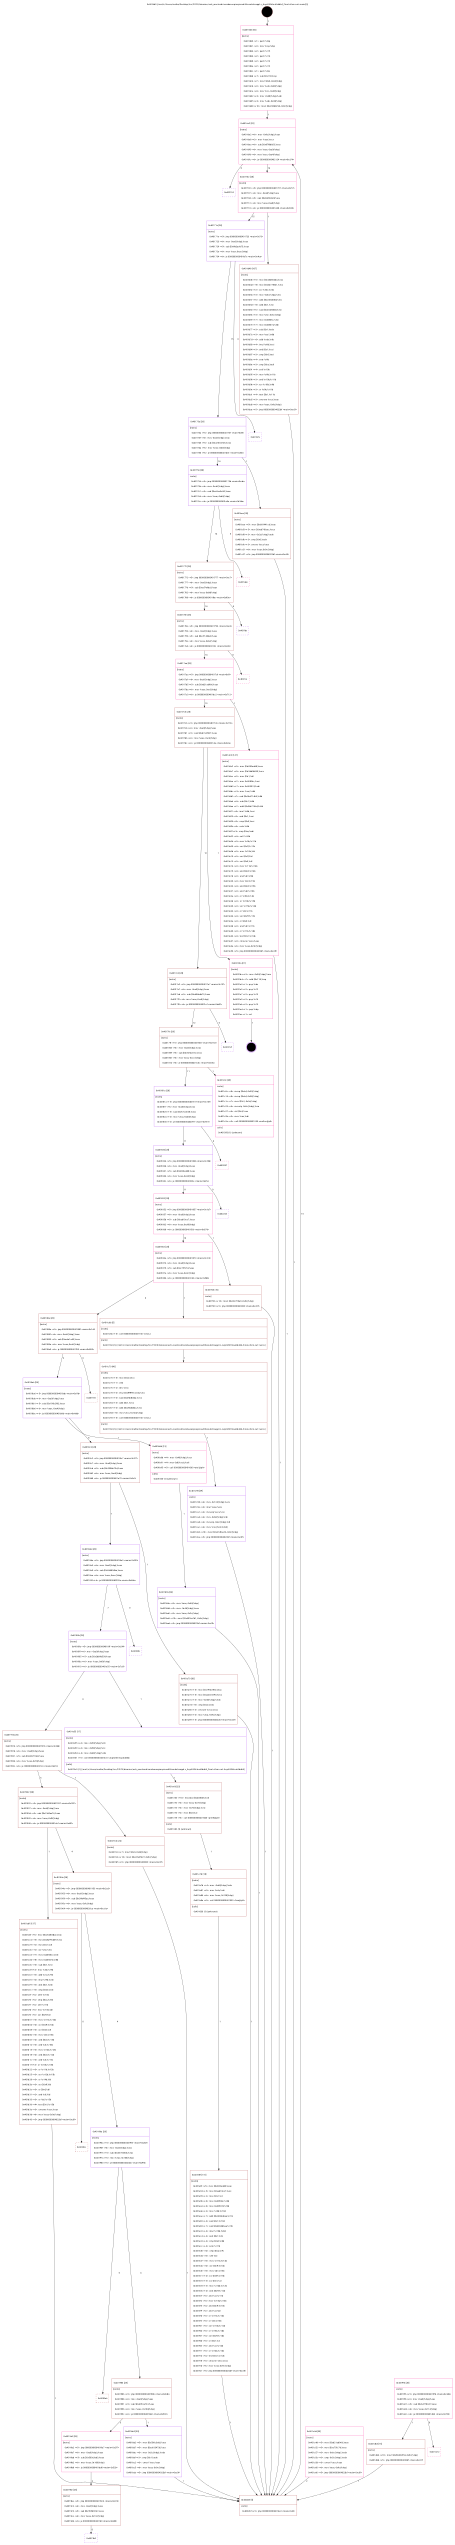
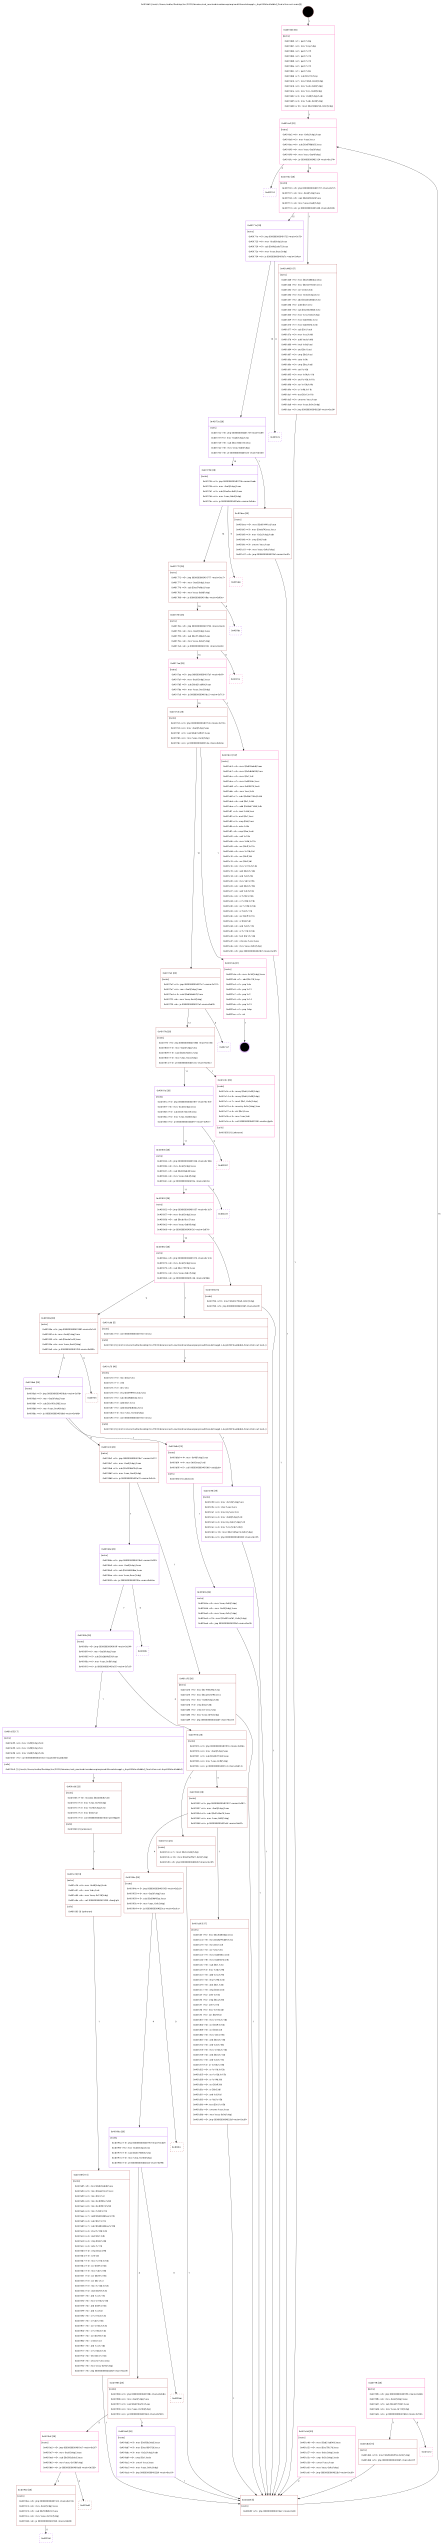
node "0x401bd0": added
